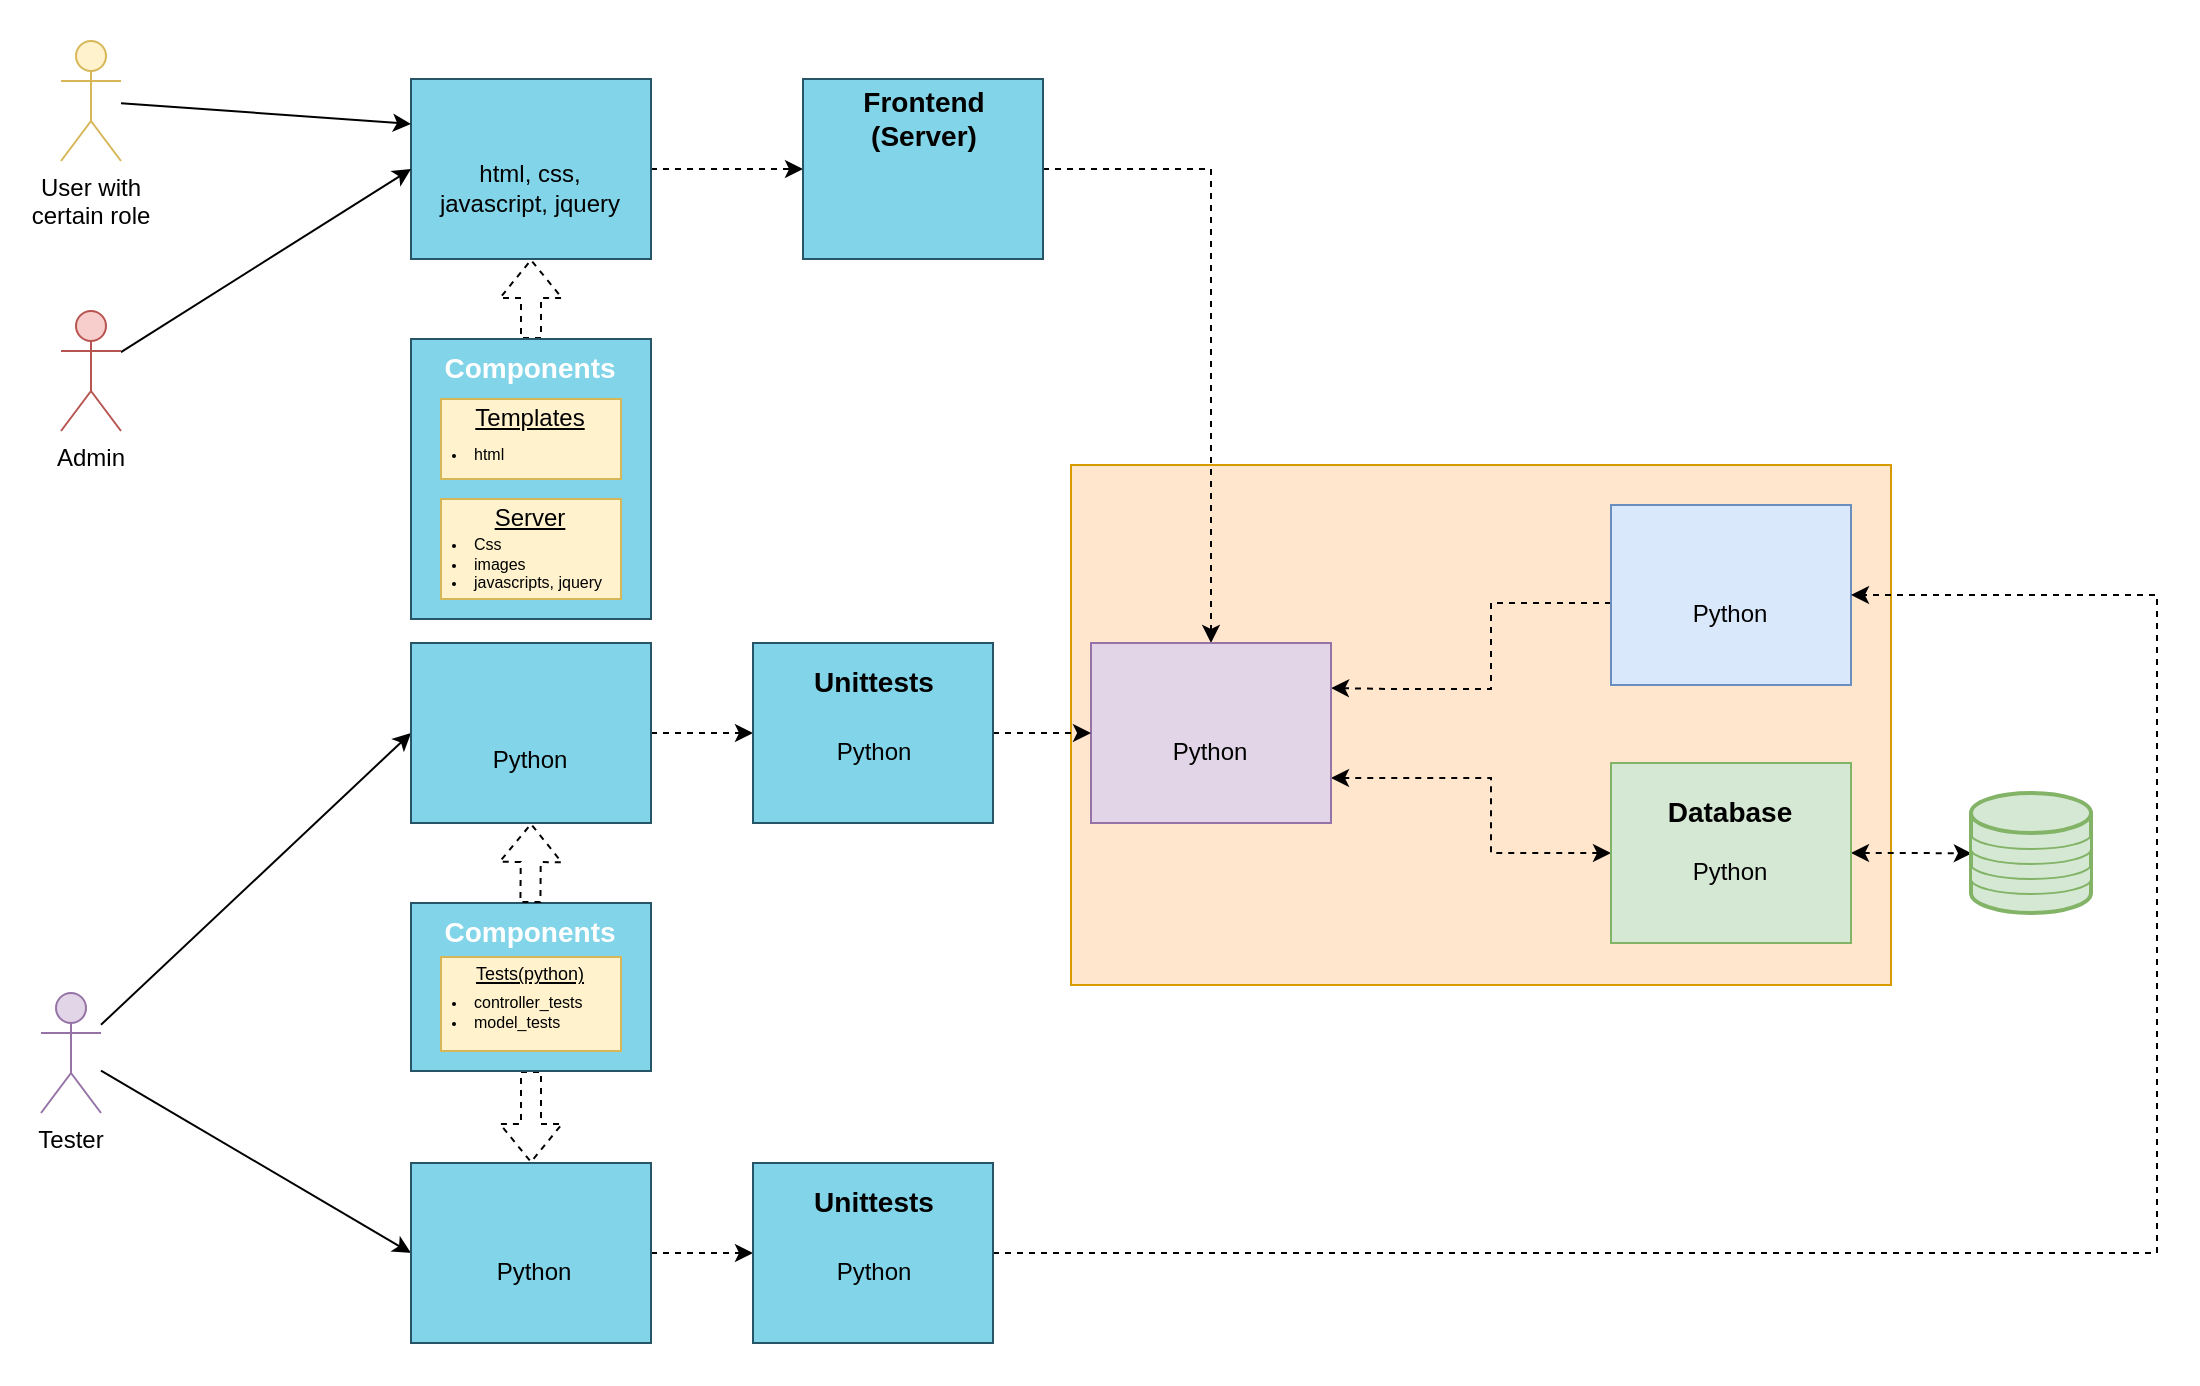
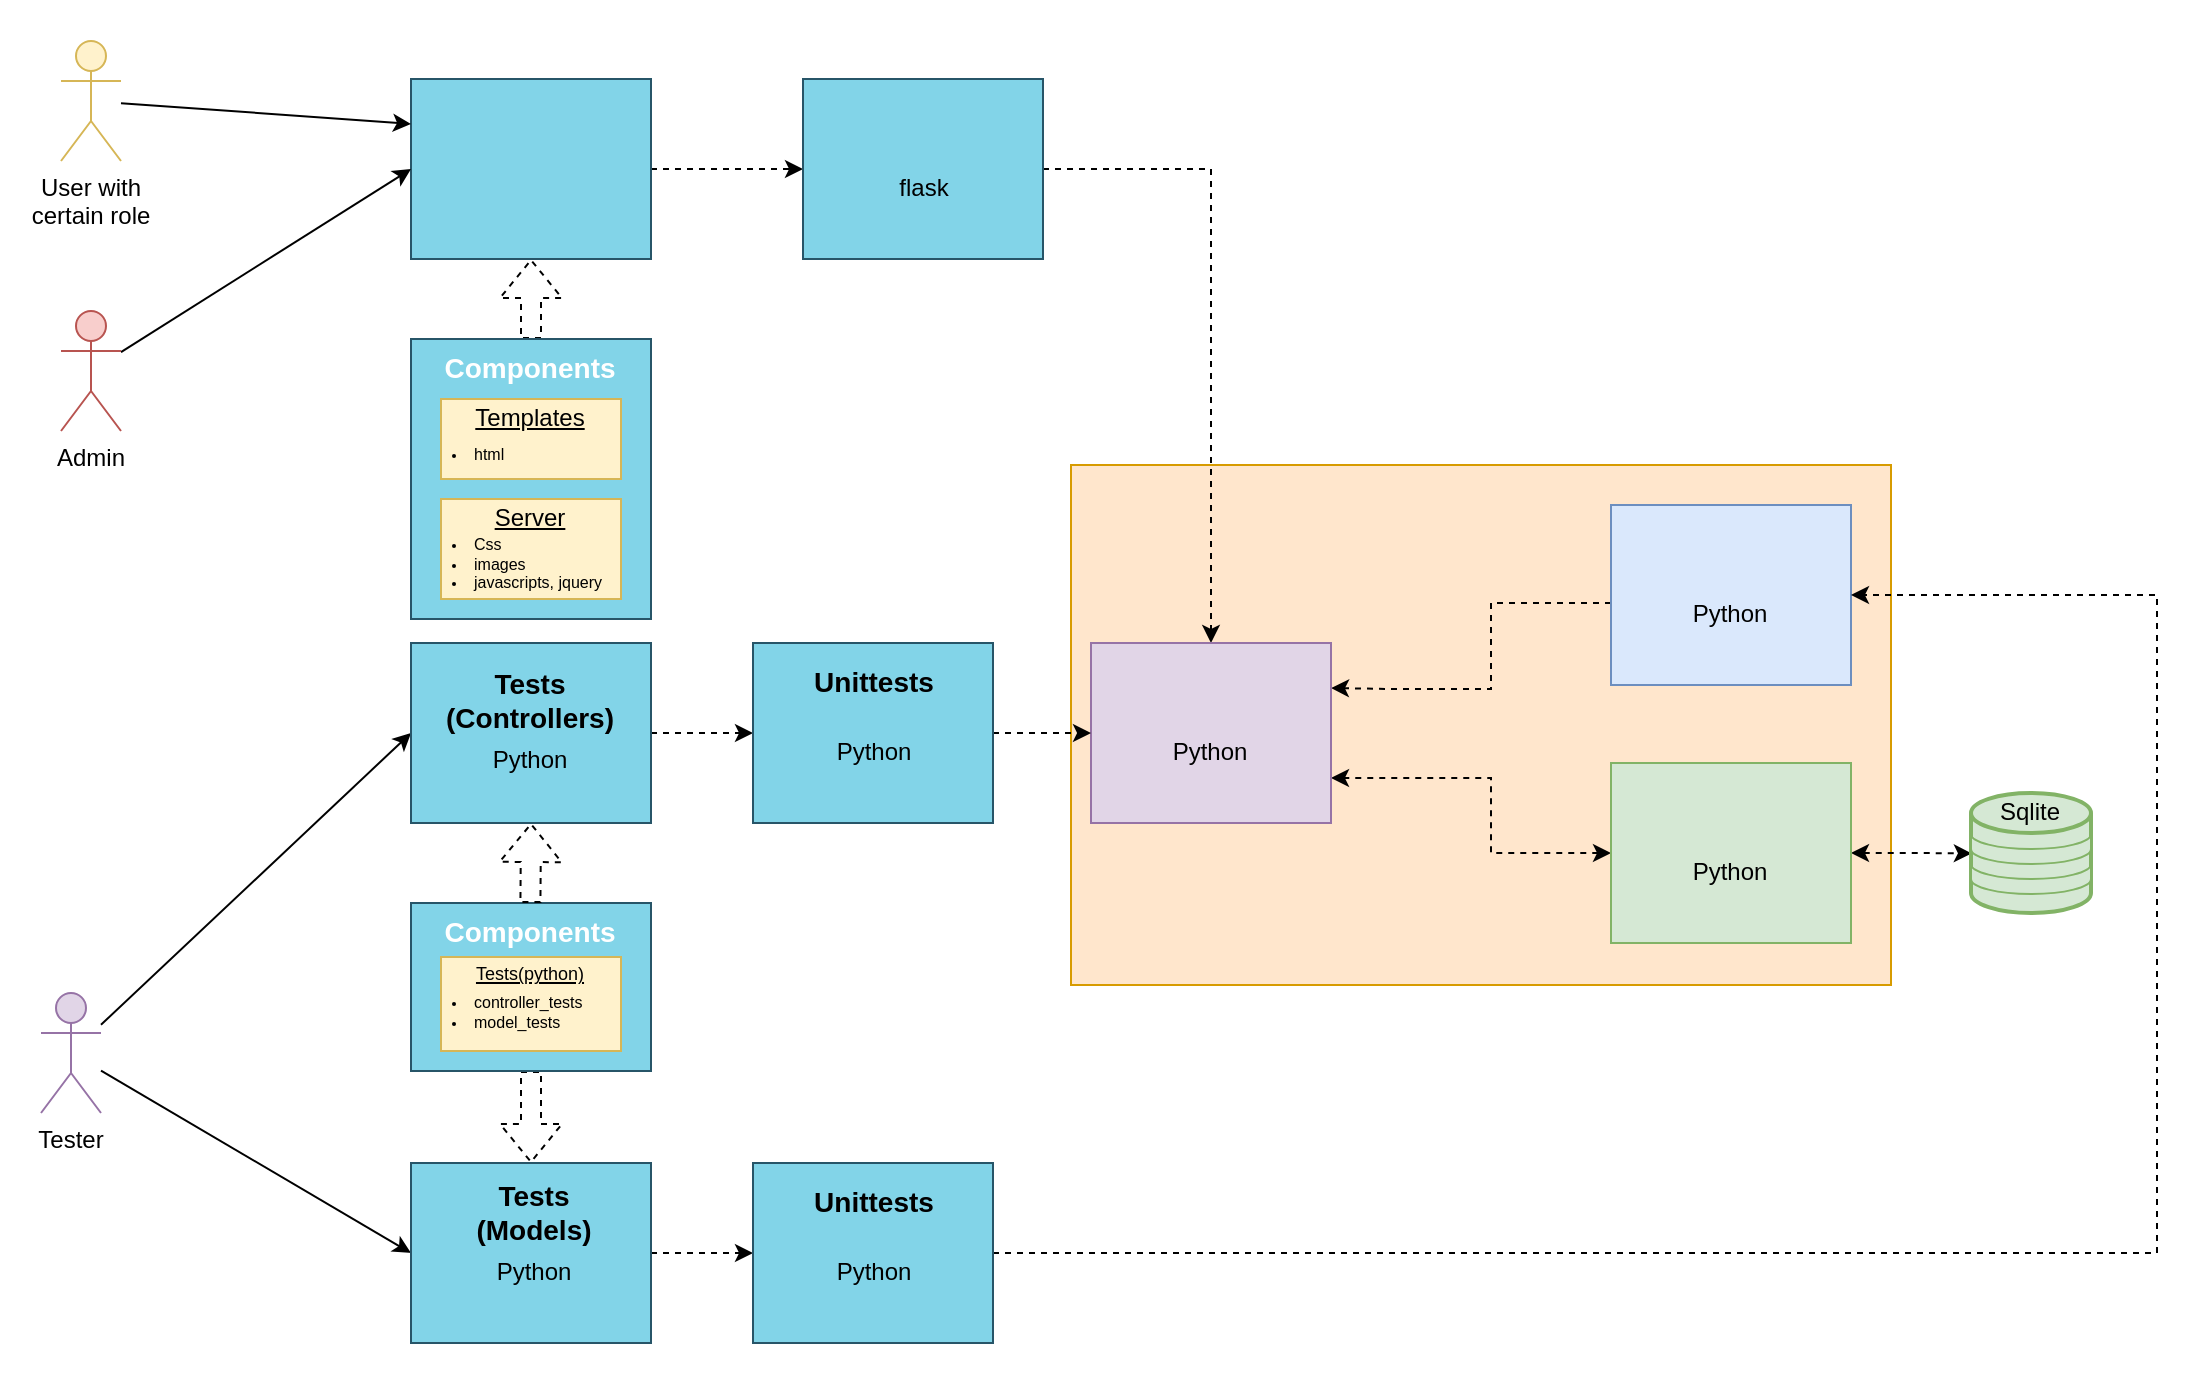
node "Frontend (Server)": removed
node "html, css, javascript, jquery": removed
node "flask": added
node "Tests (Controllers)": added
node "Database": removed
node "Sqlite": added
node "Tests (Models)": added
